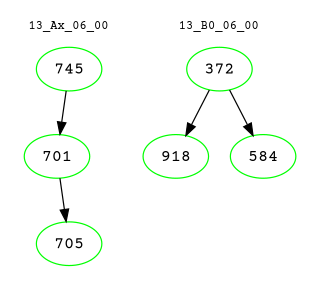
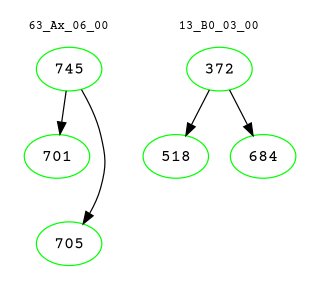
cluster "13_Ax_06_00": label "13_Ax_06_00" -> "63_Ax_06_00"
cluster "13_B0_06_00": label "13_B0_06_00" -> "13_B0_03_00"
node "918": label "918" -> "518"
node "584": label "584" -> "684"
edge "701" -> "705": now "745" -> "705"
